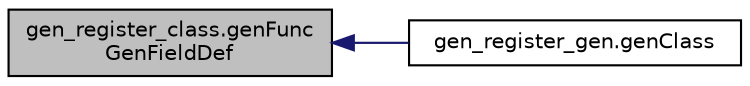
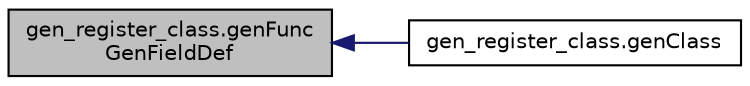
node "gen_register_gen.genClass": label "gen_register_gen.genClass" -> "gen_register_class.genClass"
